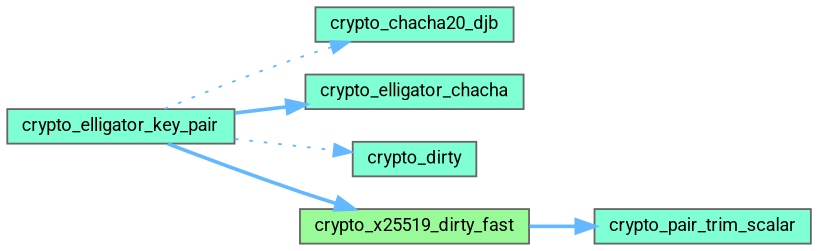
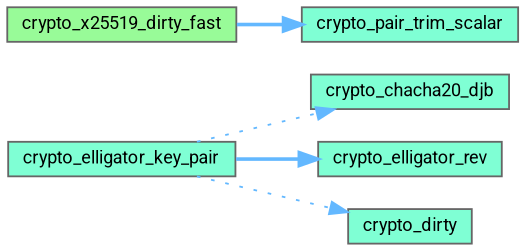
node "crypto_elligator_chacha": label "crypto_elligator_chacha" -> "crypto_elligator_rev"
edge "crypto_elligator_key_pair" -> "crypto_x25519_dirty_fast": removed
